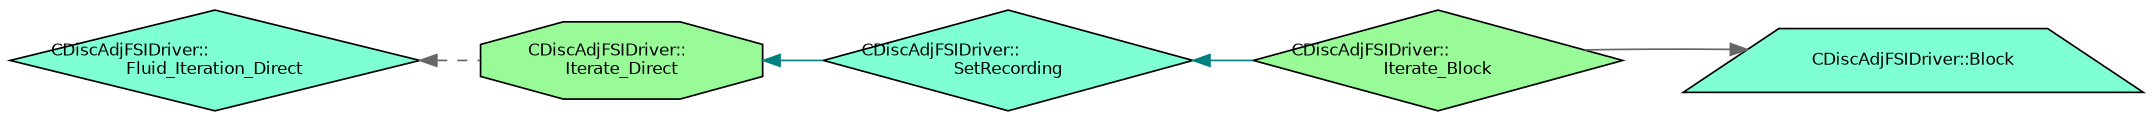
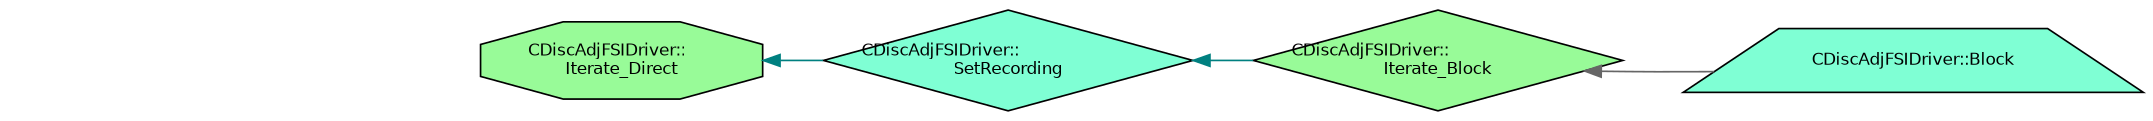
edge "CDiscAdjFSIDriver:: Iterate_Block" -> "CDiscAdjFSIDriver::Block": reversed
node "CDiscAdjFSIDriver:: Fluid_Iteration_Direct": removed
